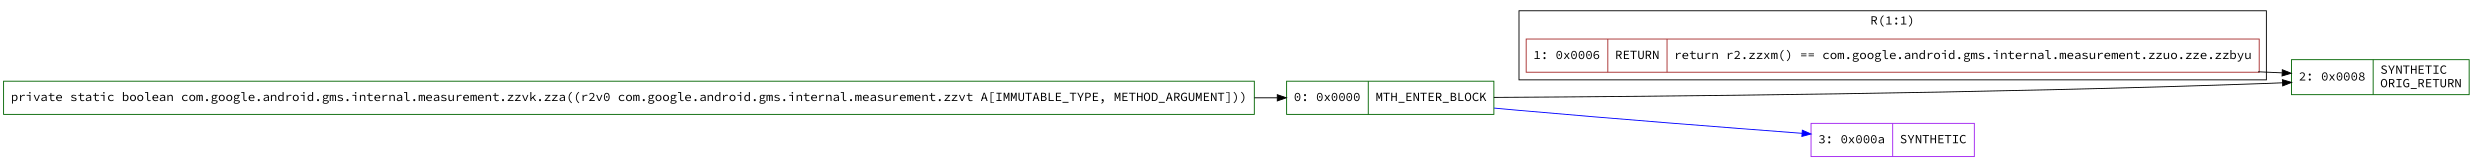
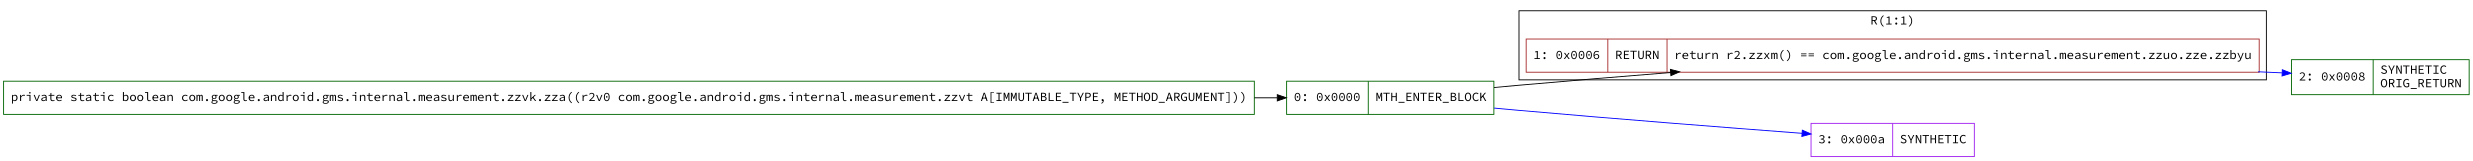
edge "1: 0x0006" -> "2: 0x0008": color black -> blue
edge "0: 0x0000" -> "2: 0x0008": now "0: 0x0000" -> "1: 0x0006"
